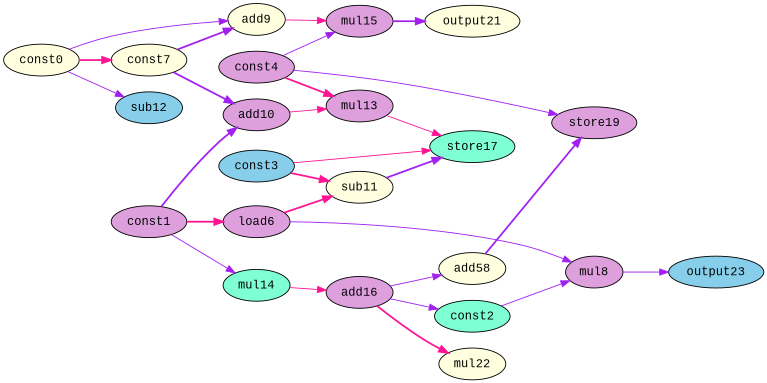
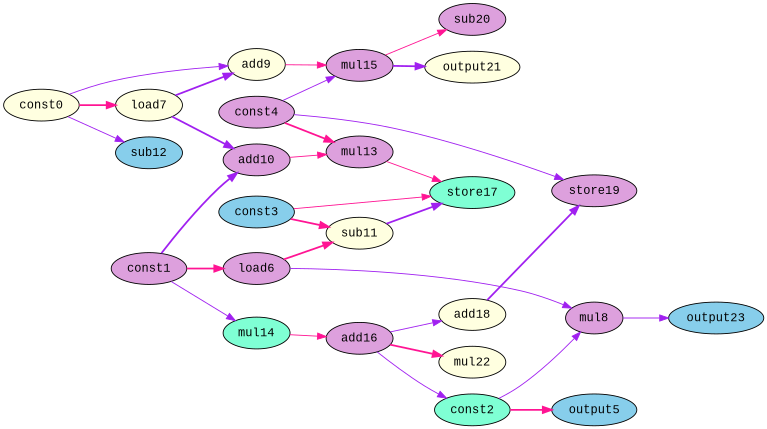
node "sub20": added
node "const7": label "const7" -> "load7"
node "add58": label "add58" -> "add18"
node "output5": added
